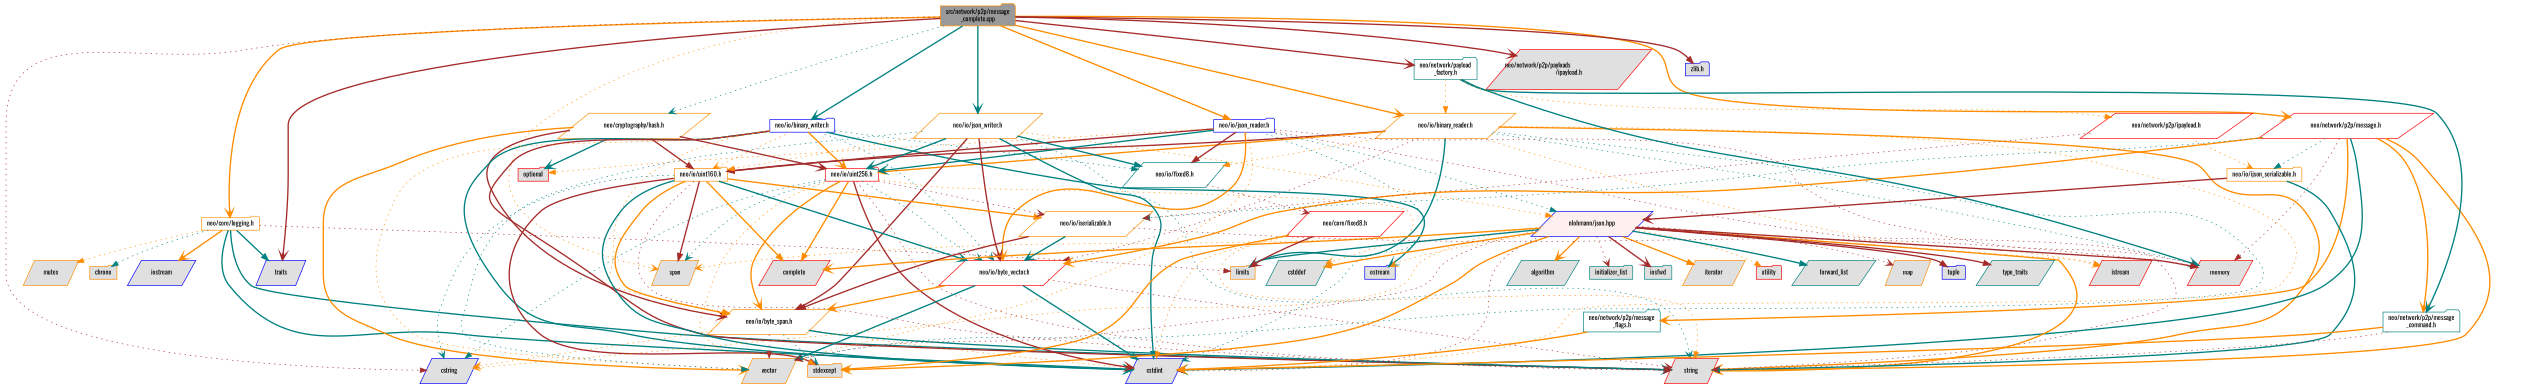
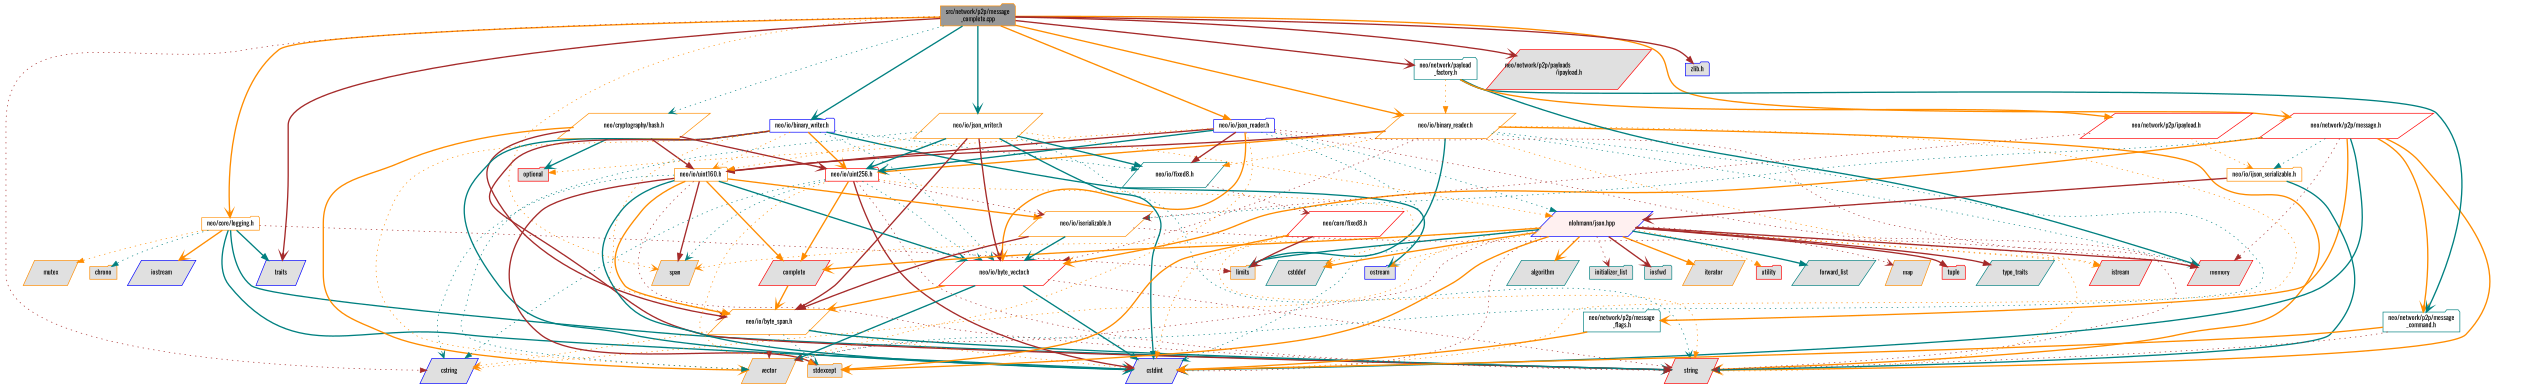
edge "neo/network/payload _factory.h" -> "neo/network/p2p/ipayload.h": style dotted -> bold
edge "neo/io/uint256.h" -> "neo/io/byte_span.h": now "complete" -> "neo/io/byte_span.h"
node "tuple": color blue -> red
edge "nlohmann/json.hpp" -> "string": style bold -> dotted
